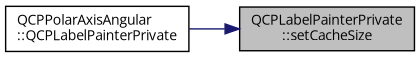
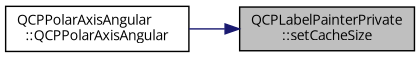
node "QCPPolarAxisAngular ::QCPLabelPainterPrivate": label "QCPPolarAxisAngular ::QCPLabelPainterPrivate" -> "QCPPolarAxisAngular ::QCPPolarAxisAngular"
